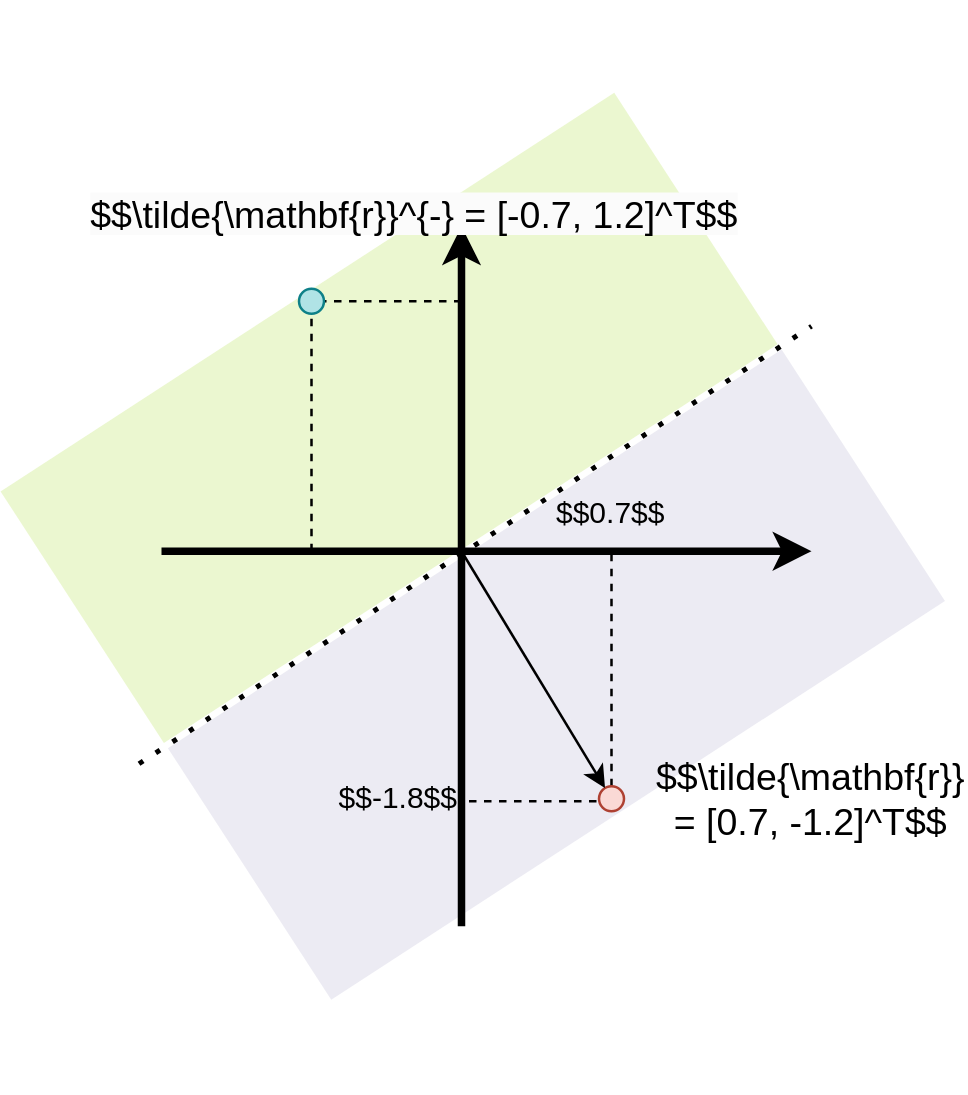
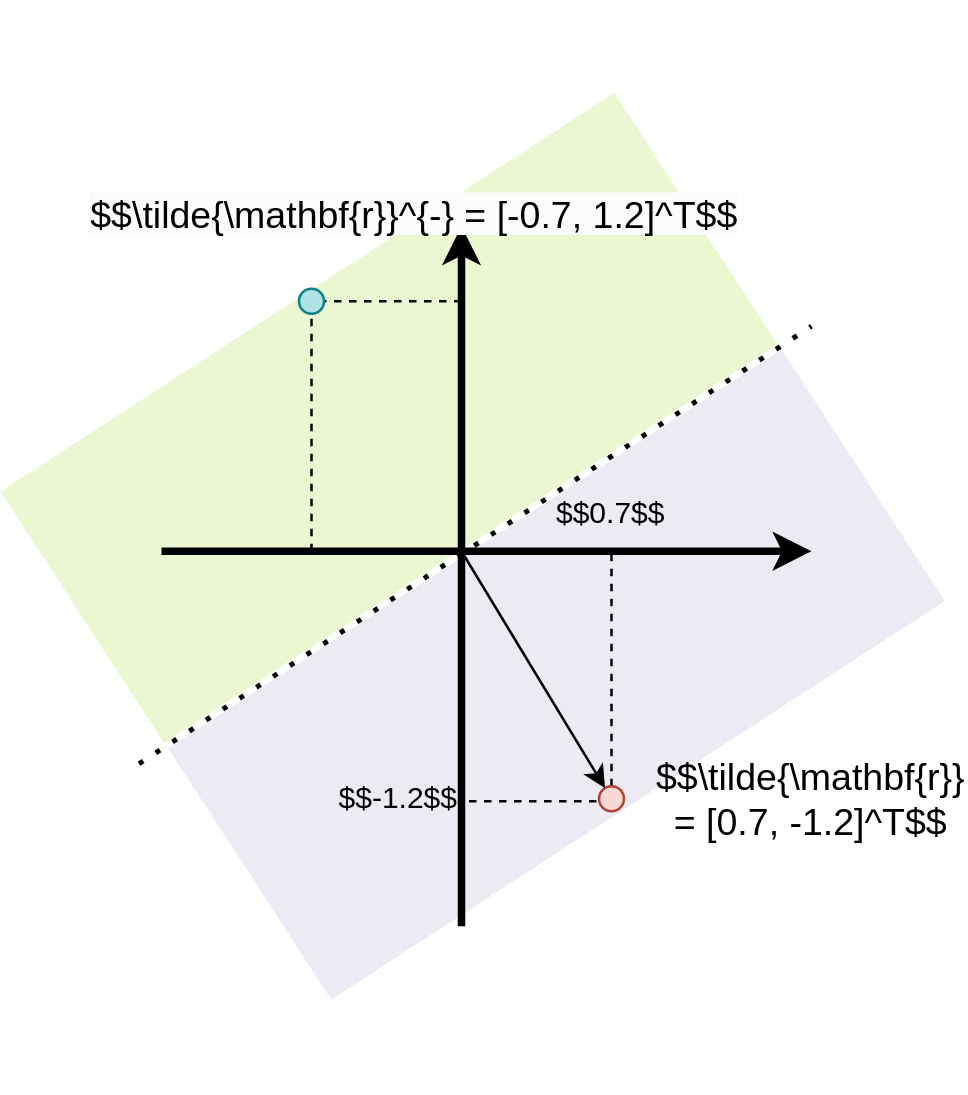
node "$$-1.8$$": label "$$-1.8$$" -> "$$-1.2$$"
